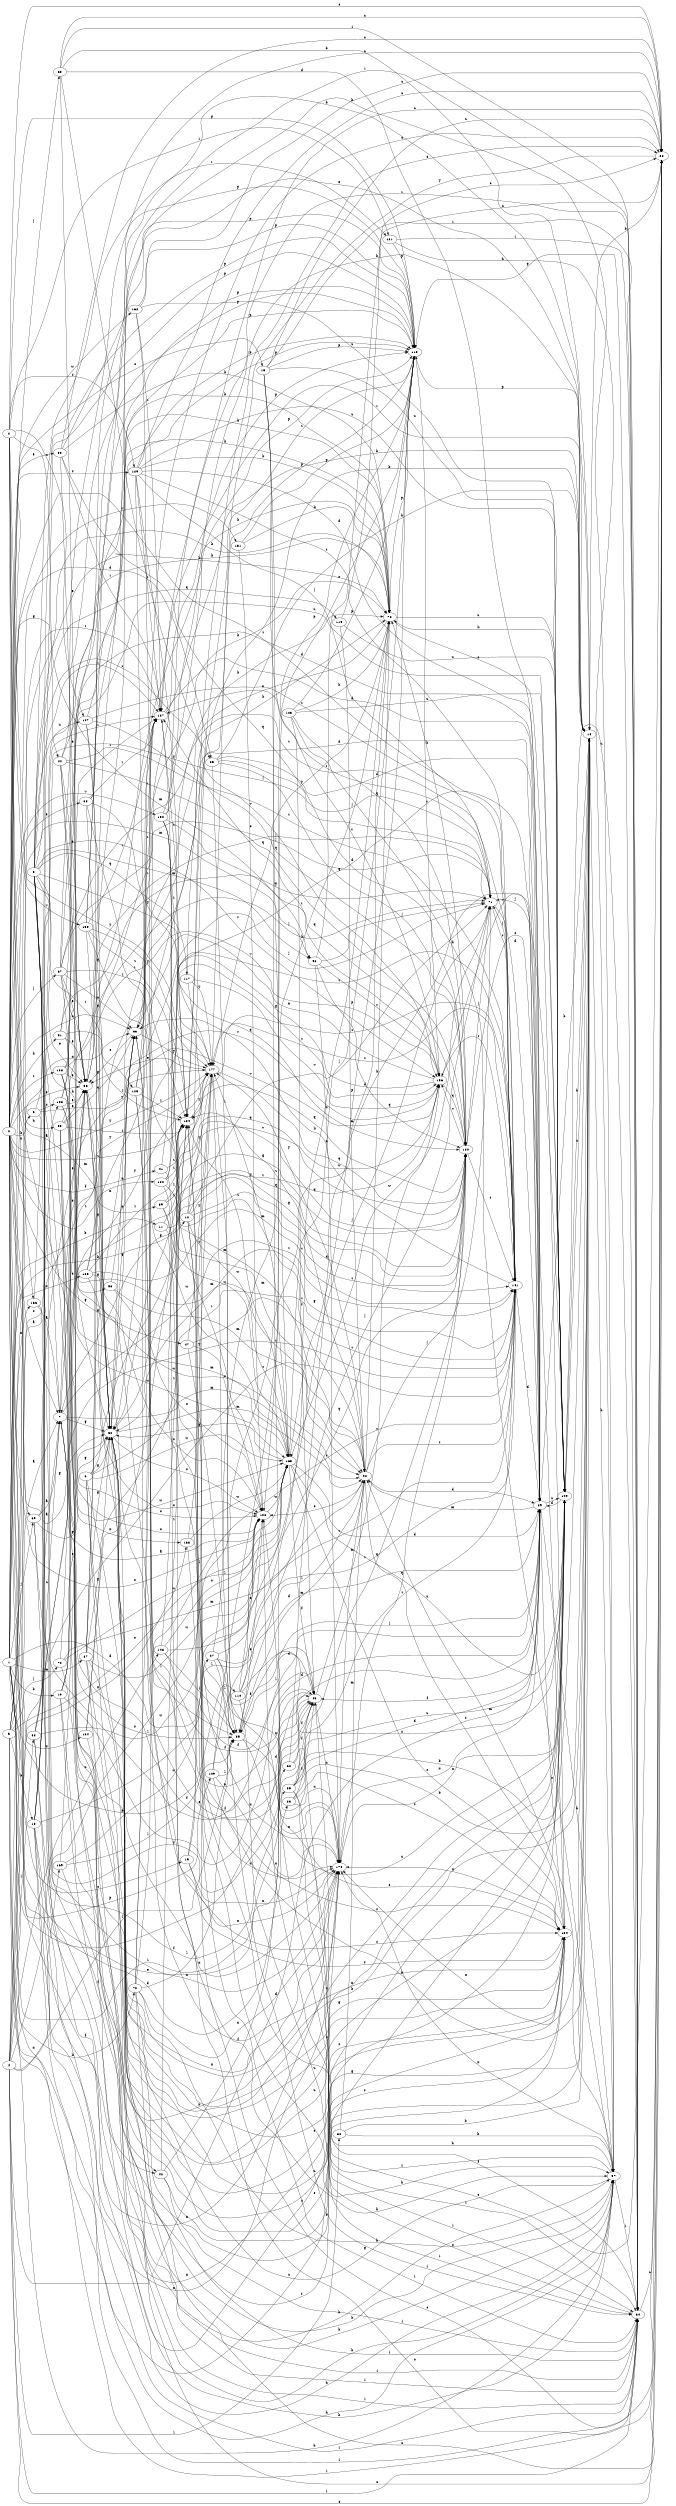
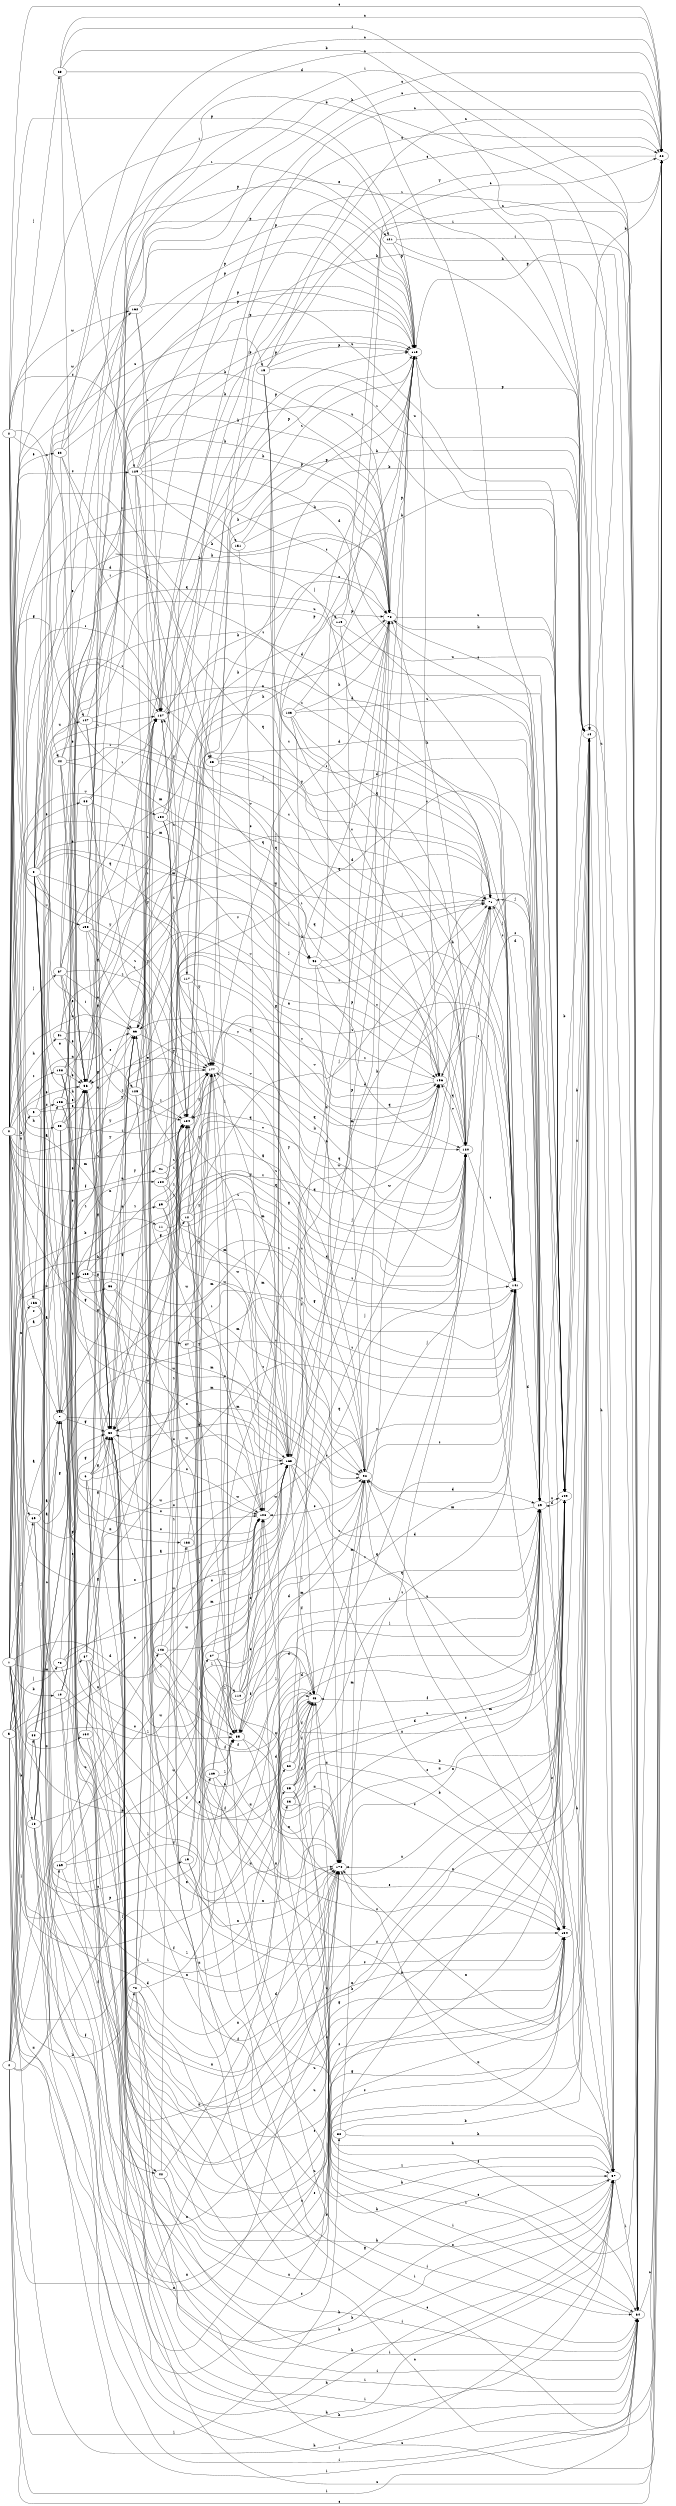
edge "2" -> "162": added, label "w"
edge "0" -> "35": now "164" -> "35"
edge "110" -> "64": now "110" -> "29"
